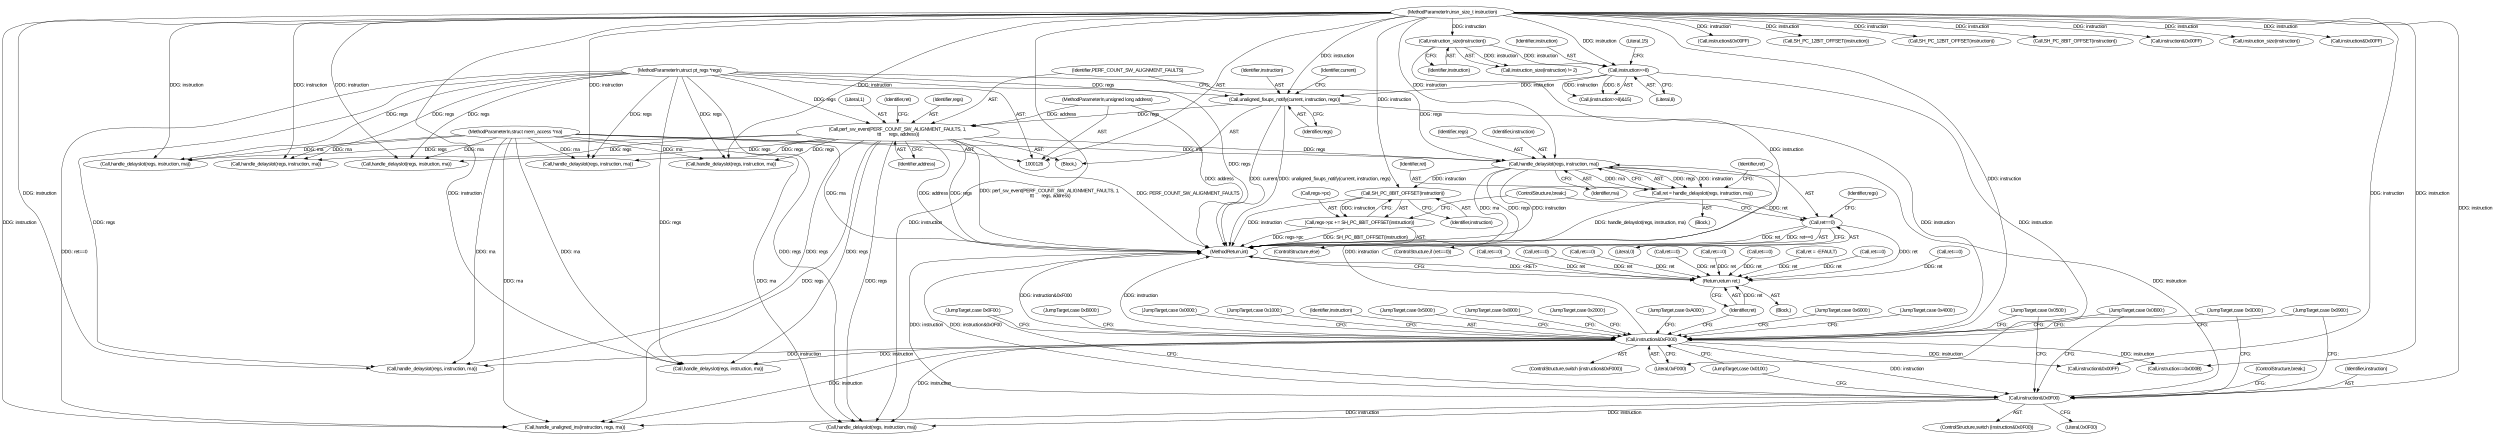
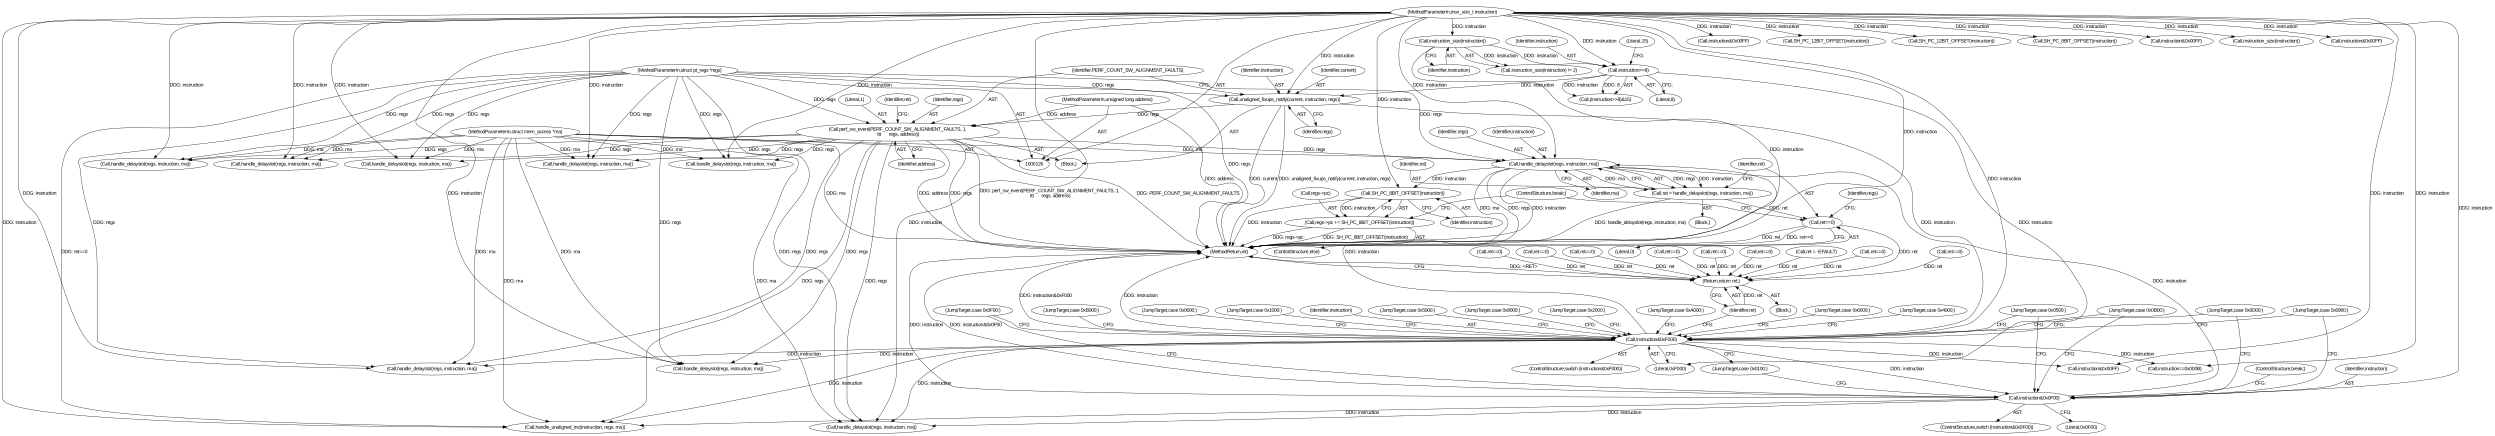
edge "(Identifier,current)" -> "(Call,unaligned_fixups_notify(current, instruction, regs))": label "CFG: " -> "AST: "
edge "(MethodParameterIn,insn_size_t instruction)" -> "(MethodReturn,int)": added, label "DDG: instruction"
node "(ControlStructure,if (ret==0))": removed
edge "(JumpTarget,case 0x0100:)" -> "(Call,instruction&0xF000)": reversed
